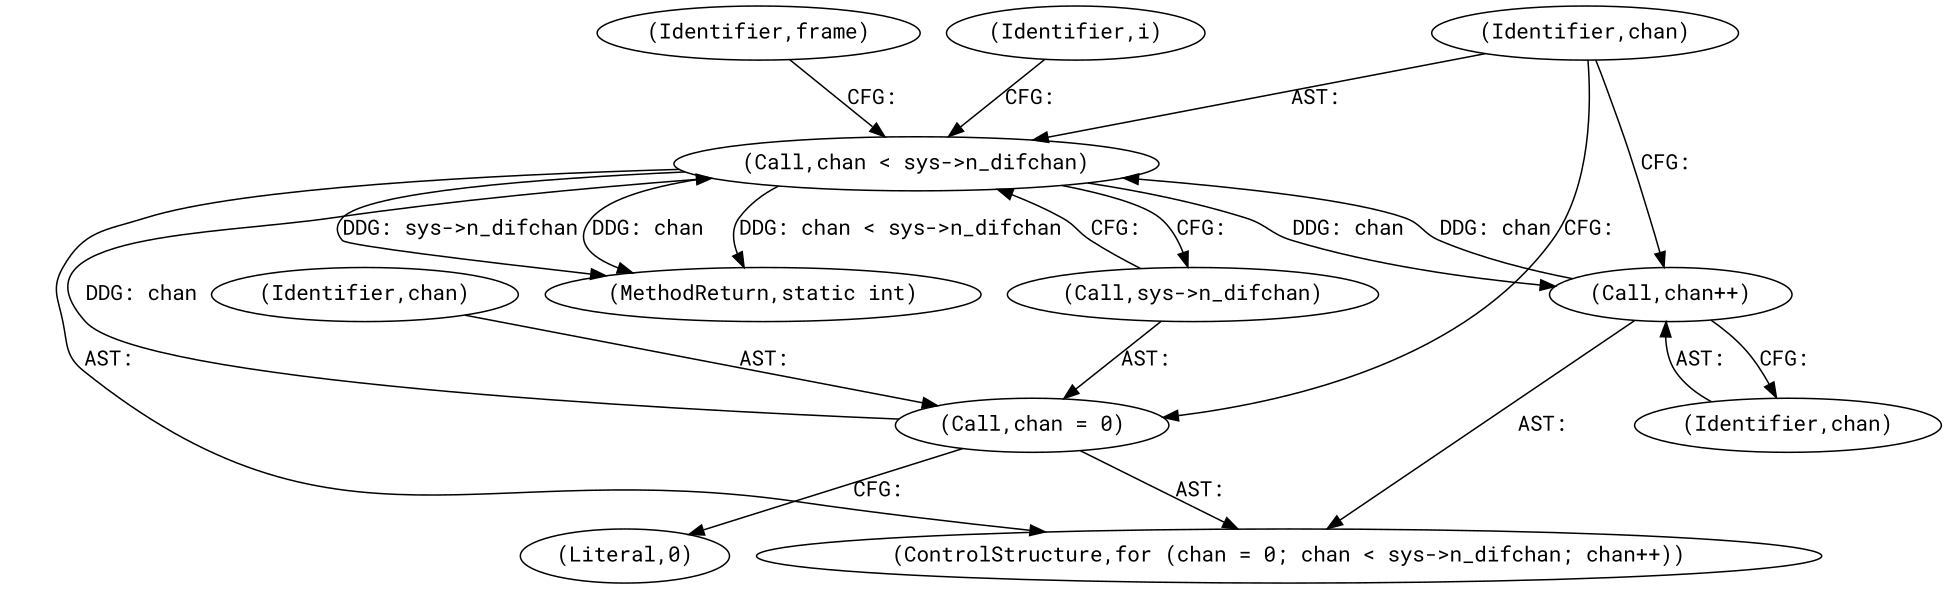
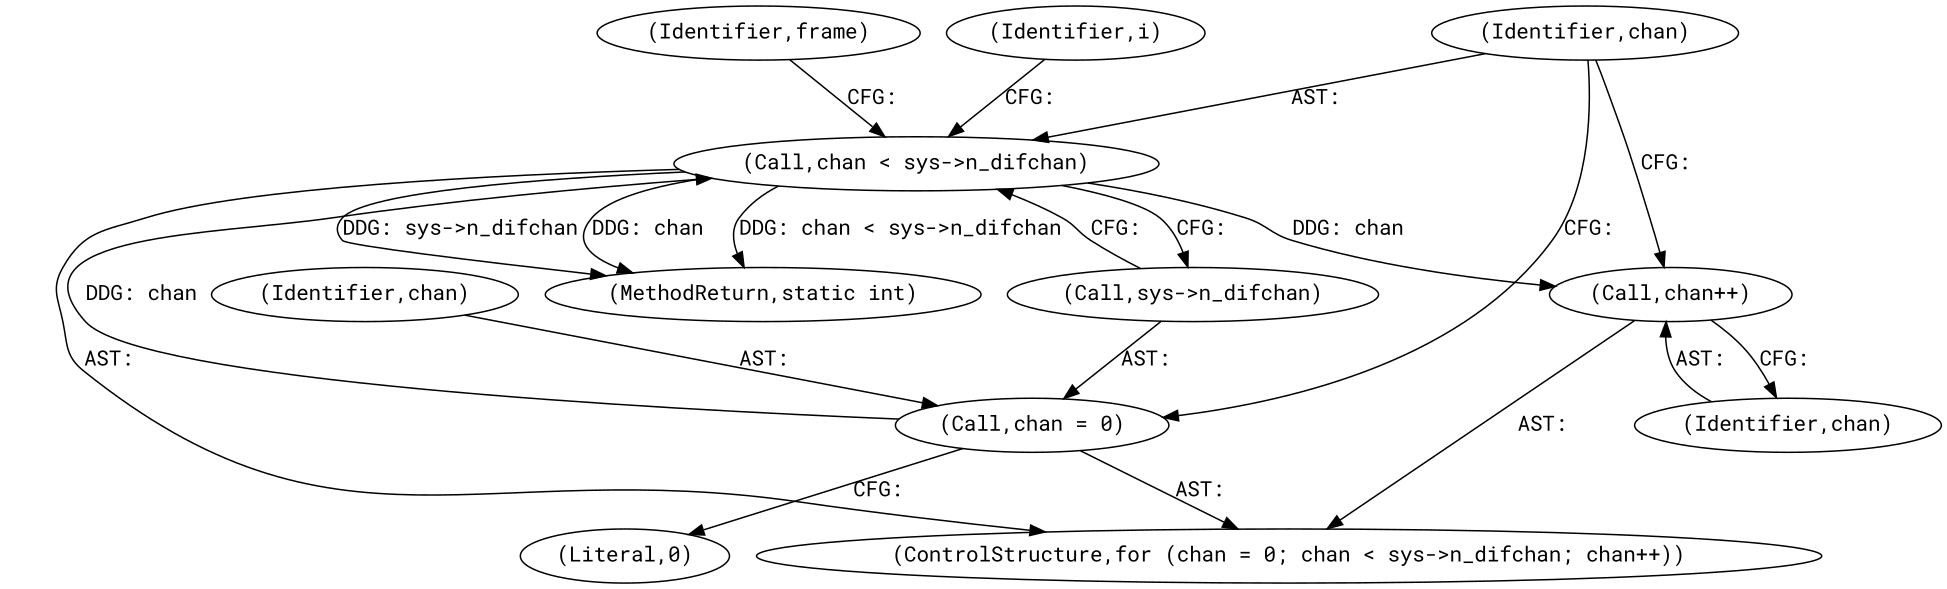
edge "(Call,chan++)" -> "(Call,chan < sys->n_difchan)": removed, label "DDG: chan"
